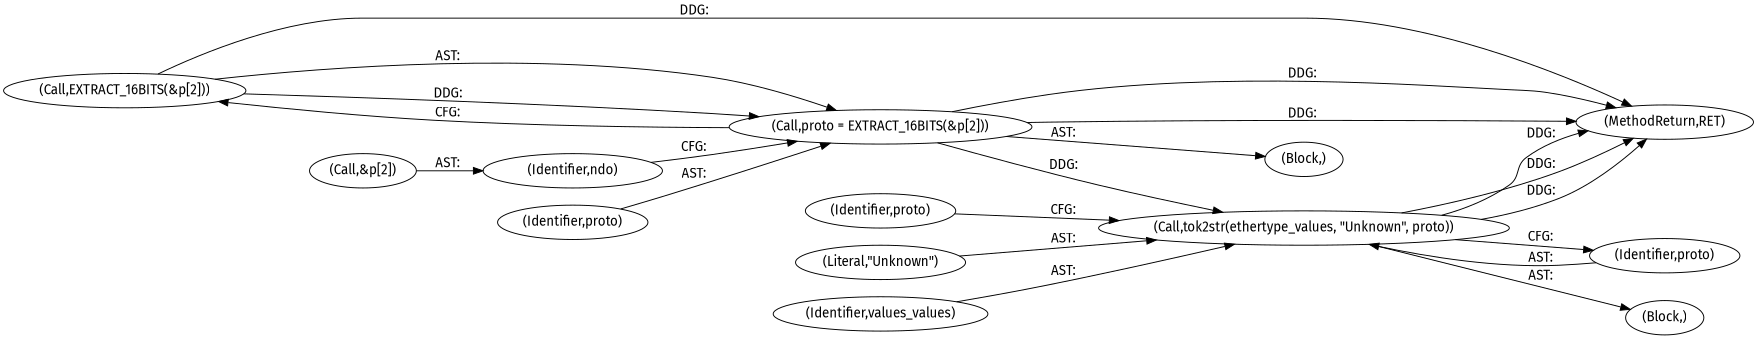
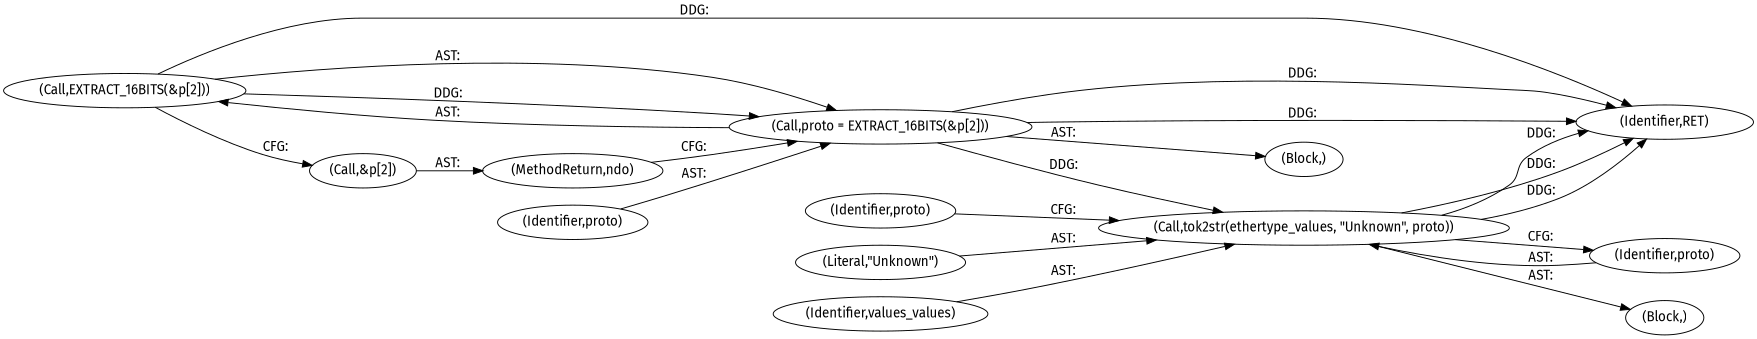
edge "(Call,proto = EXTRACT_16BITS(&p[2]))" -> "(Call,EXTRACT_16BITS(&p[2]))": label "CFG: " -> "AST: "
node "(MethodReturn,RET)": label "(MethodReturn,RET)" -> "(Identifier,RET)"
edge "(Call,EXTRACT_16BITS(&p[2]))" -> "(Call,&p[2])": added, label "CFG:"
node "(Identifier,ndo)": label "(Identifier,ndo)" -> "(MethodReturn,ndo)"
